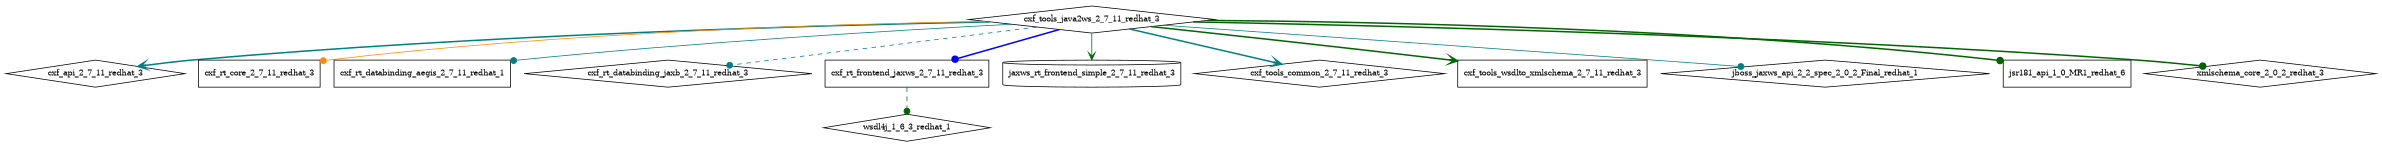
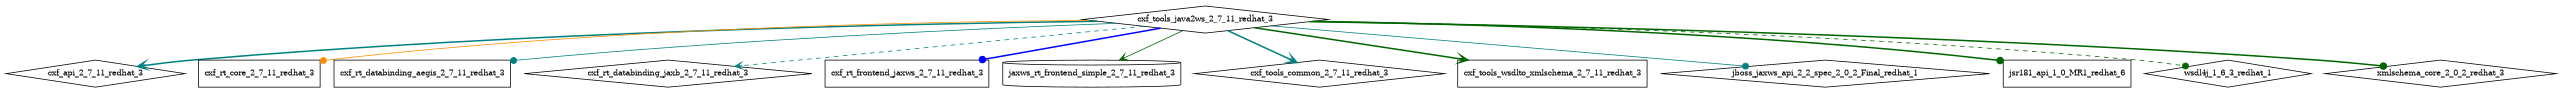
edge "cxf_tools_java2ws_2_7_11_redhat_3" -> "cxf_rt_databinding_jaxb_2_7_11_redhat_3": arrowhead dot -> vee
node "cxf_rt_databinding_aegis_2_7_11_redhat_1": label "cxf_rt_databinding_aegis_2_7_11_redhat_1" -> "cxf_rt_databinding_aegis_2_7_11_redhat_3"
edge "cxf_rt_frontend_jaxws_2_7_11_redhat_3" -> "wsdl4j_1_6_3_redhat_1": now "cxf_tools_java2ws_2_7_11_redhat_3" -> "wsdl4j_1_6_3_redhat_1"
